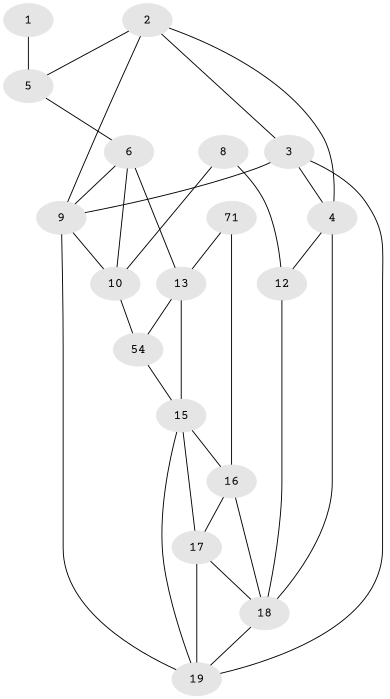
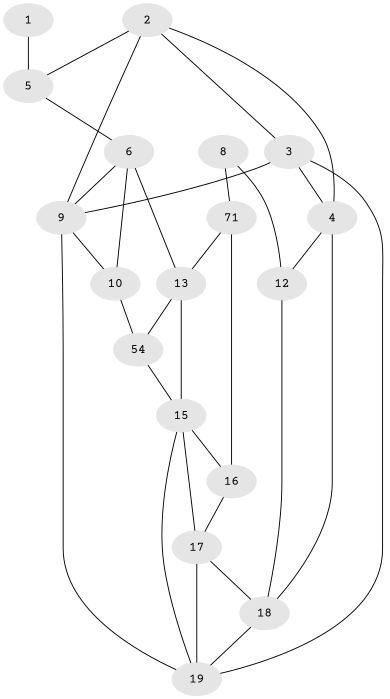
edge "8" -- "10": now "8" -- "71"
edge "16" -- "18": removed
